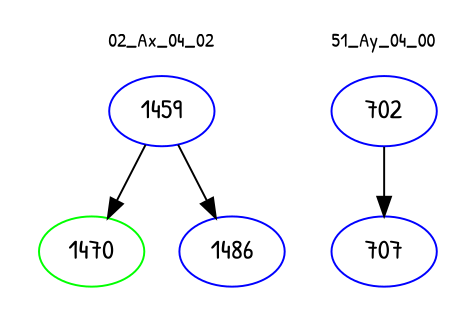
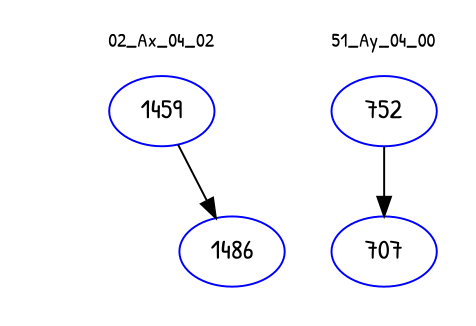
node "702": label "702" -> "752"
node "1470": removed
